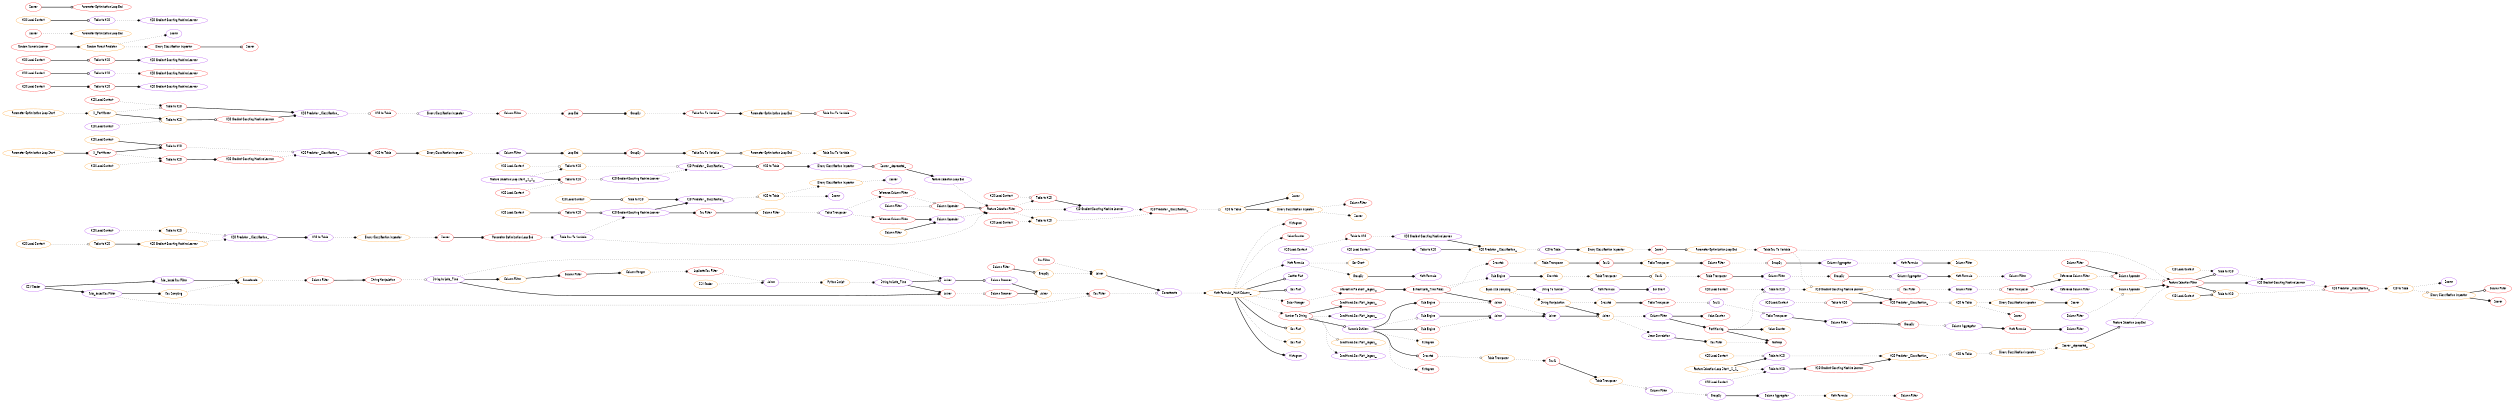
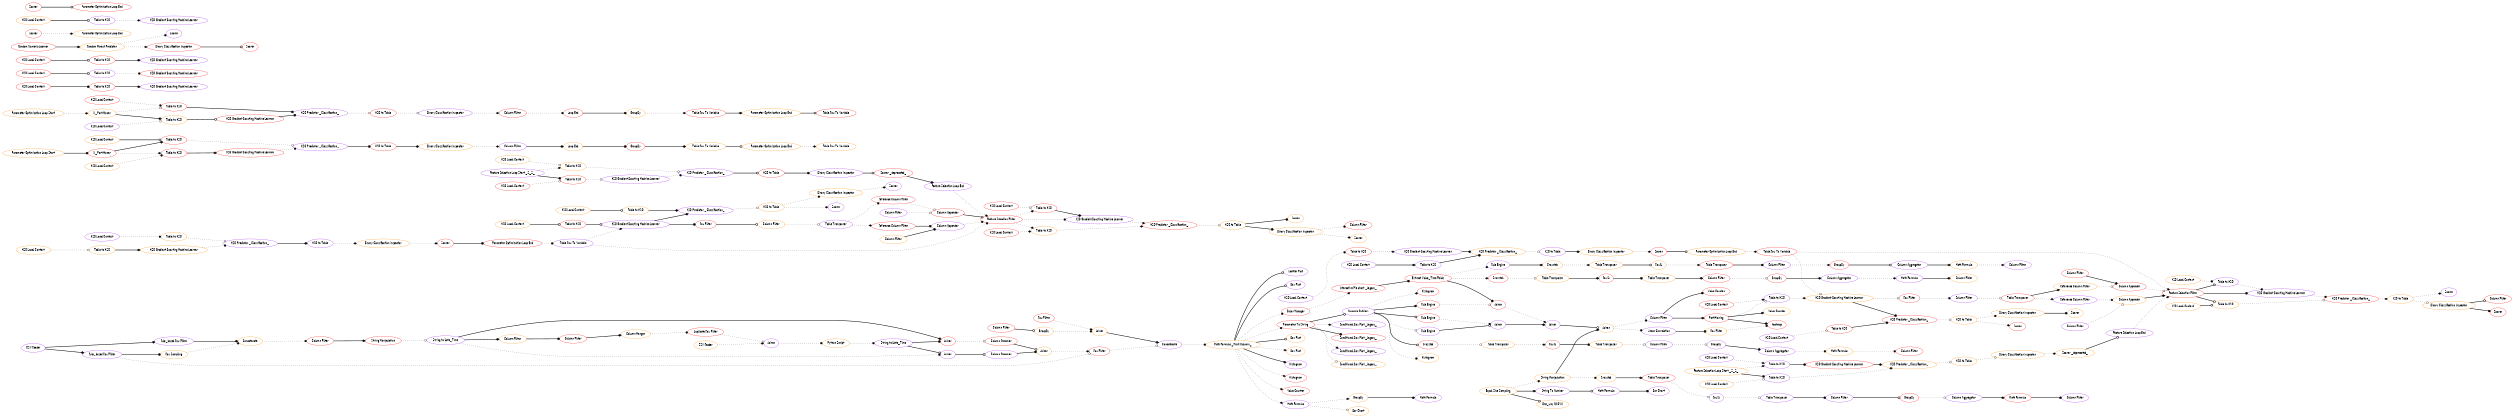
node "Extract Date_Time Fields": label "Extract Date_Time Fields" -> "Extract Value_Time Fields"
node "Number To String": label "Number To String" -> "Parameter To String"
node "One_way ANOVA": added
